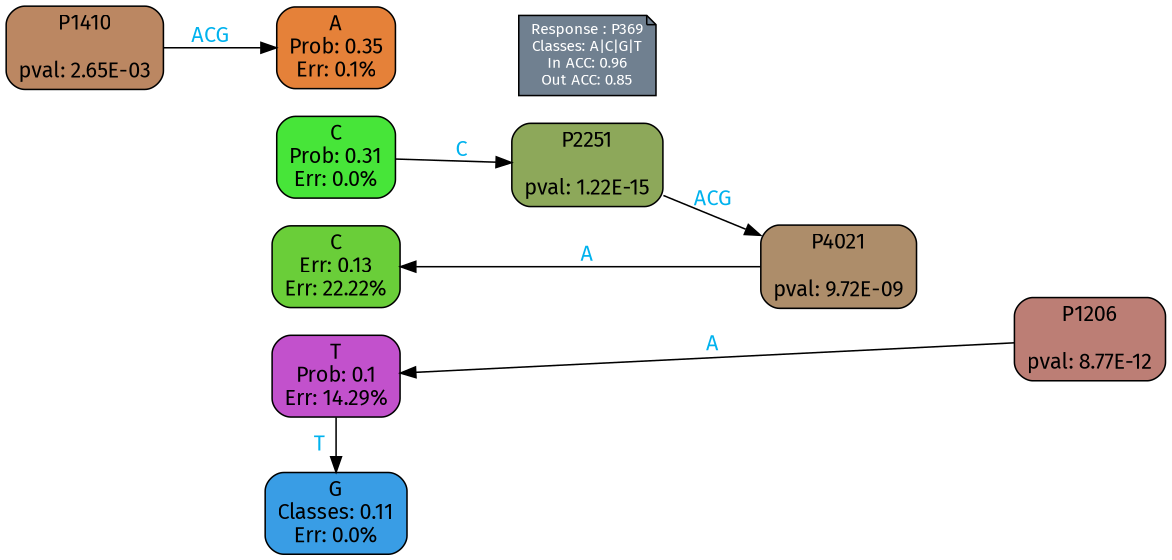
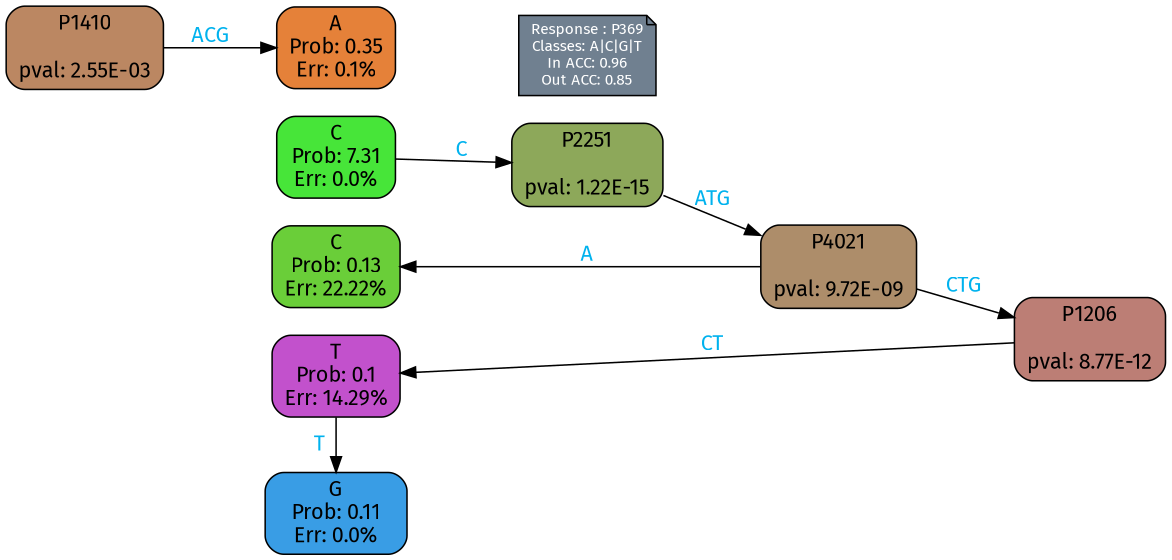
node "P1410 pval: 2.65E-03": label "P1410 pval: 2.65E-03" -> "P1410 pval: 2.55E-03"
node "C Prob: 0.31 Err: 0.0%": label "C Prob: 0.31 Err: 0.0%" -> "C Prob: 7.31 Err: 0.0%"
edge "P2251 pval: 1.22E-15" -> "P4021 pval: 9.72E-09": label "ACG" -> "ATG"
node "C Err: 0.13 Err: 22.22%": label "C Err: 0.13 Err: 22.22%" -> "C Prob: 0.13 Err: 22.22%"
edge "P4021 pval: 9.72E-09" -> "P1206 pval: 8.77E-12": added, label "CTG"
edge "P1206 pval: 8.77E-12" -> "T Prob: 0.1 Err: 14.29%": label "A" -> "CT"
node "G Classes: 0.11 Err: 0.0%": label "G Classes: 0.11 Err: 0.0%" -> "G Prob: 0.11 Err: 0.0%"
